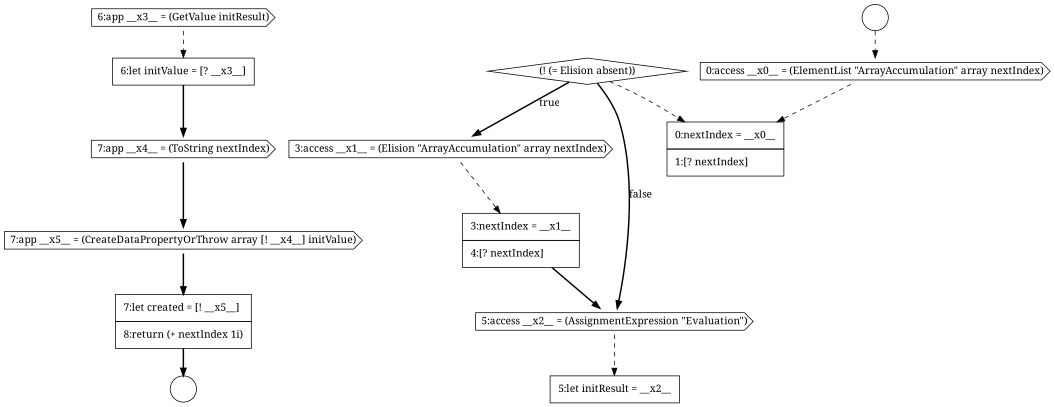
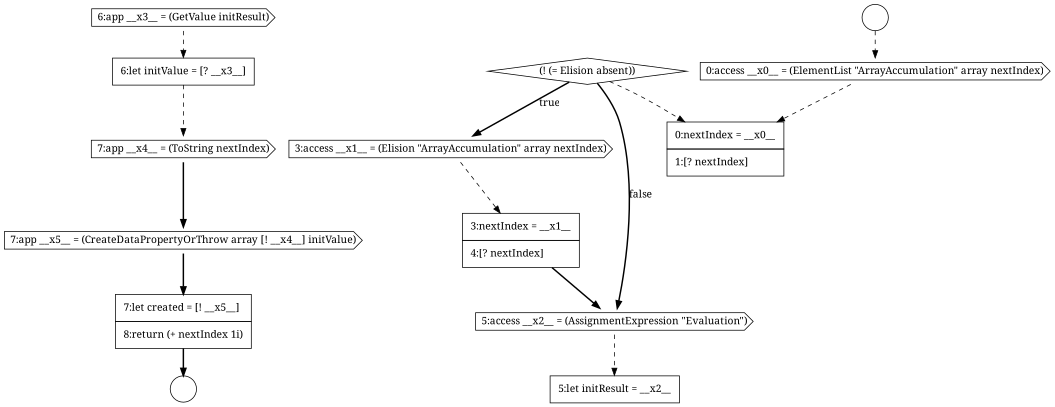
edge "6:let initValue = [? __x3__]" -> "7:app __x4__ = (ToString nextIndex)": style bold -> dashed
